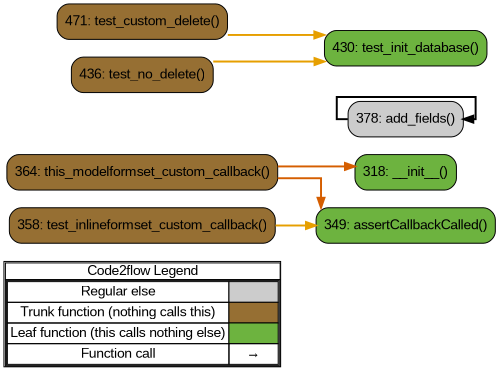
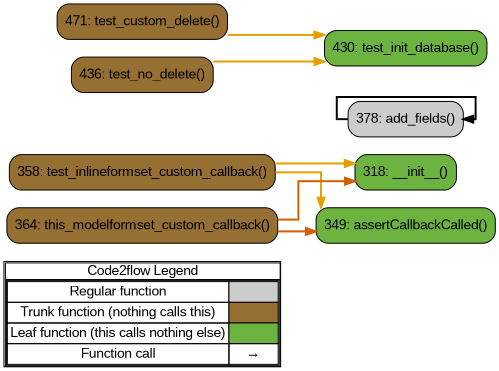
edge "358: test_inlineformset_custom_callback()" -> "318: __init__()": added
node "Code2flow Legend": text "Regular else" -> "Regular function"
